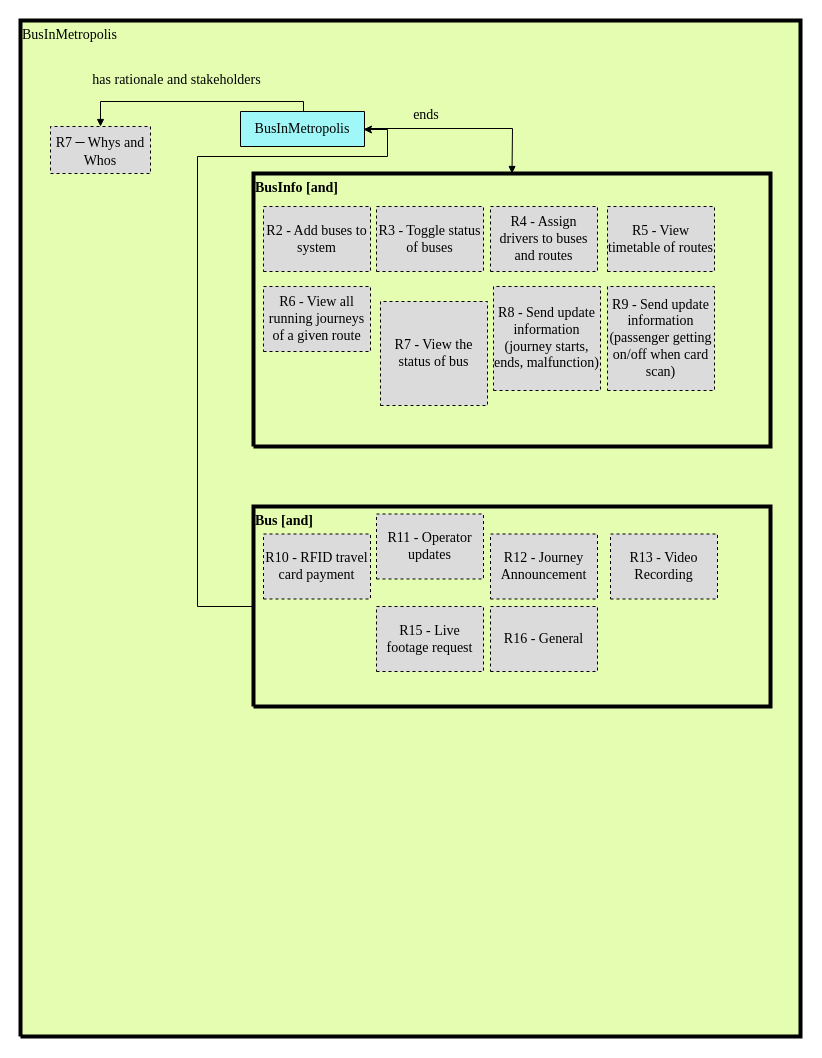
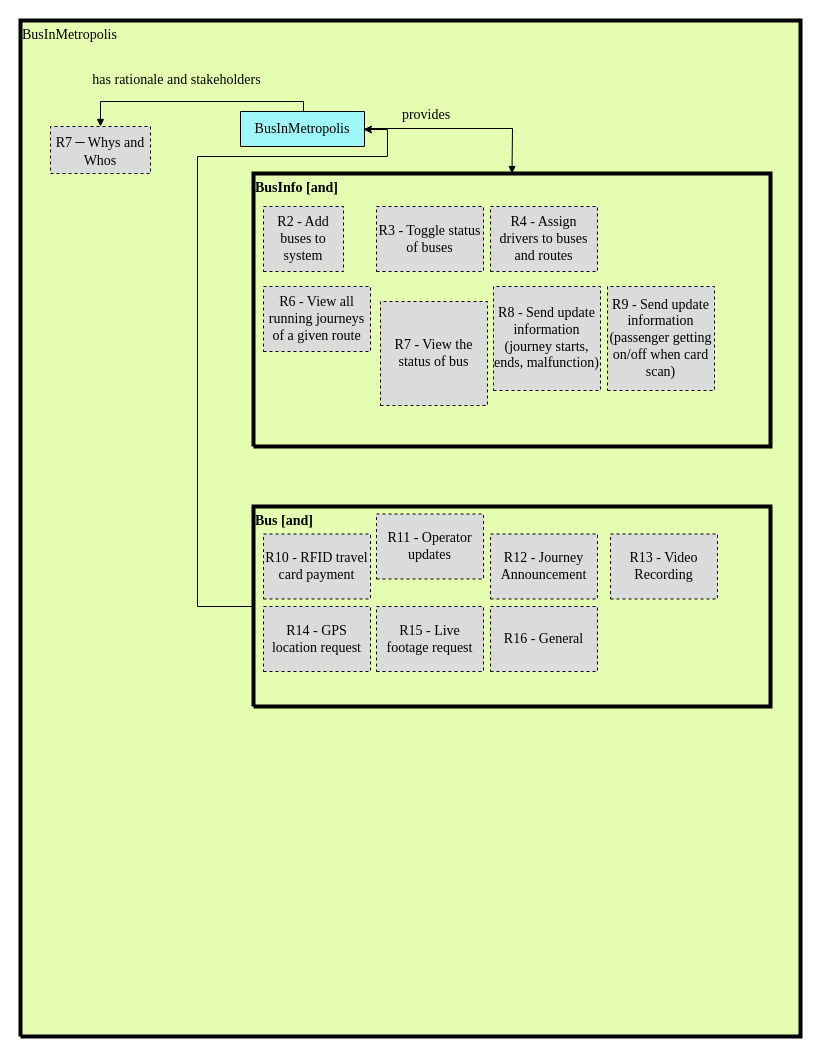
node "ends": label "ends" -> "provides"
node "R2 - Add buses to system": size 107x65 -> 80x65
node "R5 - View timetable of routes": removed
node "R14 - GPS location request": added
